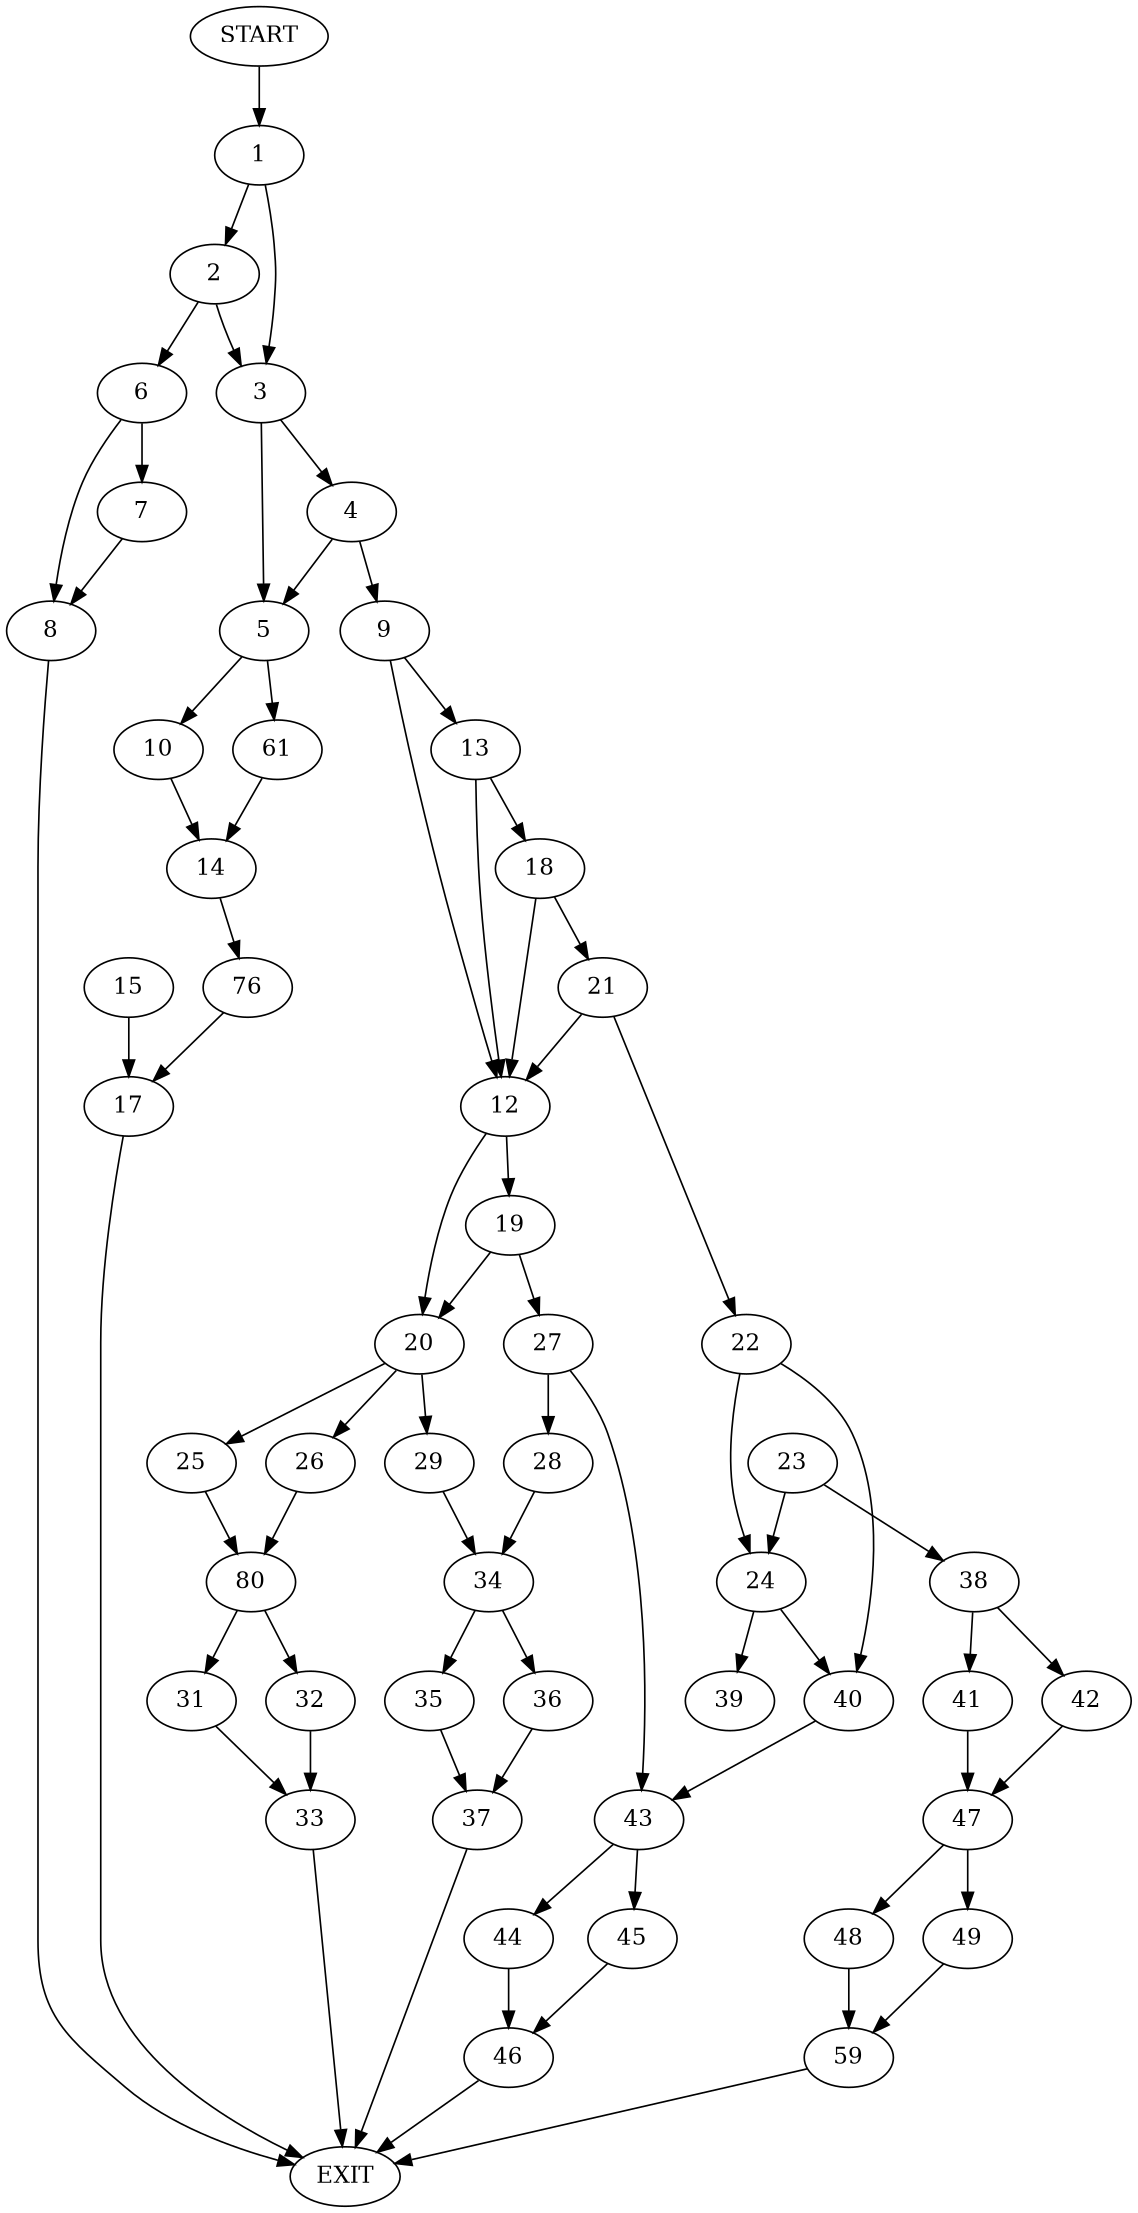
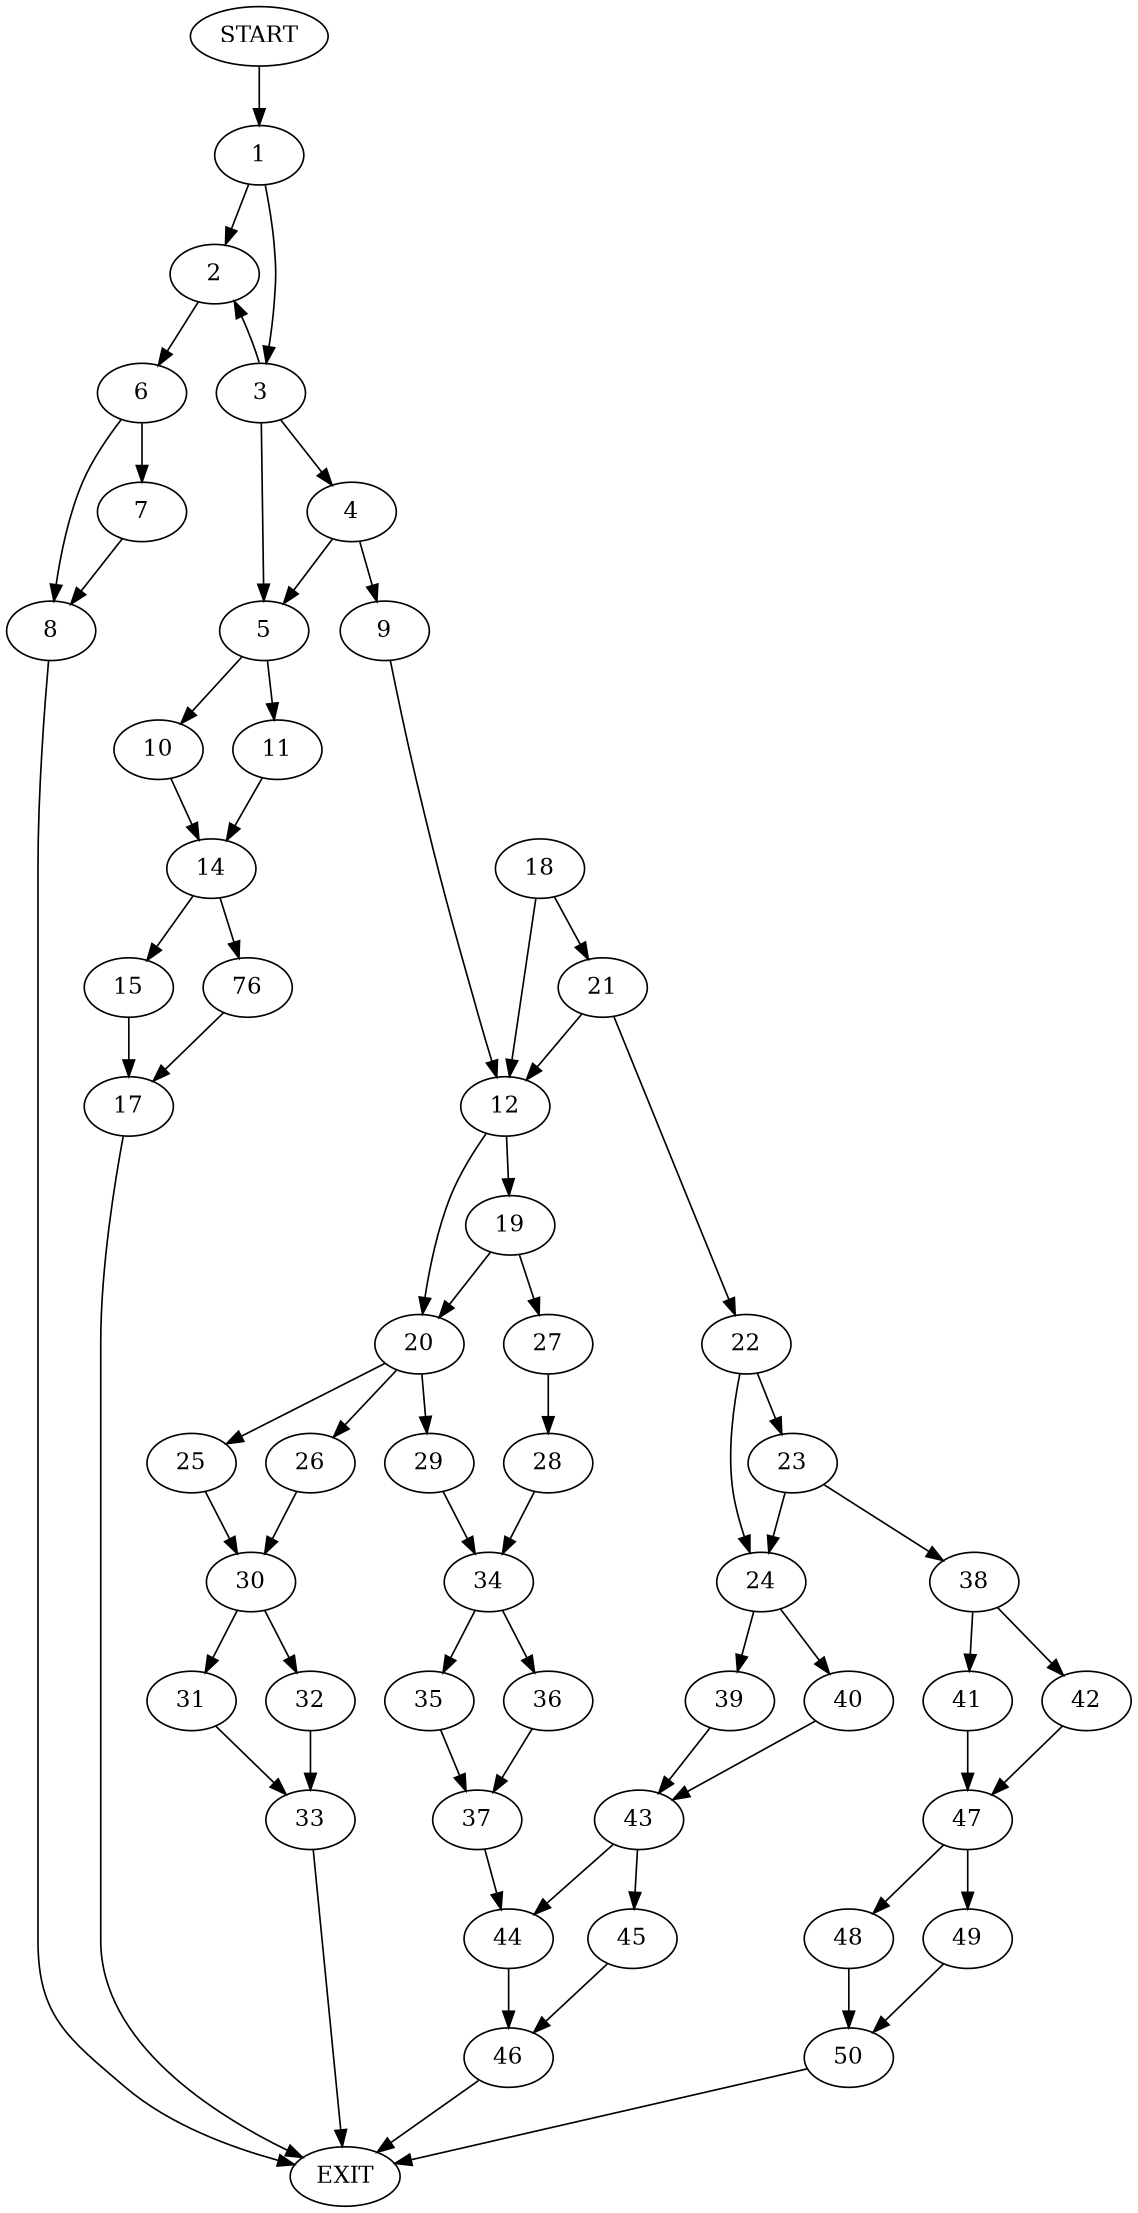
edge "2" -> "3": reversed
node "61": label "61" -> "11"
node "13": removed
edge "14" -> "15": added
edge "22" -> "40": now "22" -> "23"
edge "27" -> "43": now "39" -> "43"
node "80": label "80" -> "30"
edge "37" -> "EXIT": now "37" -> "44"
node "59": label "59" -> "50"
